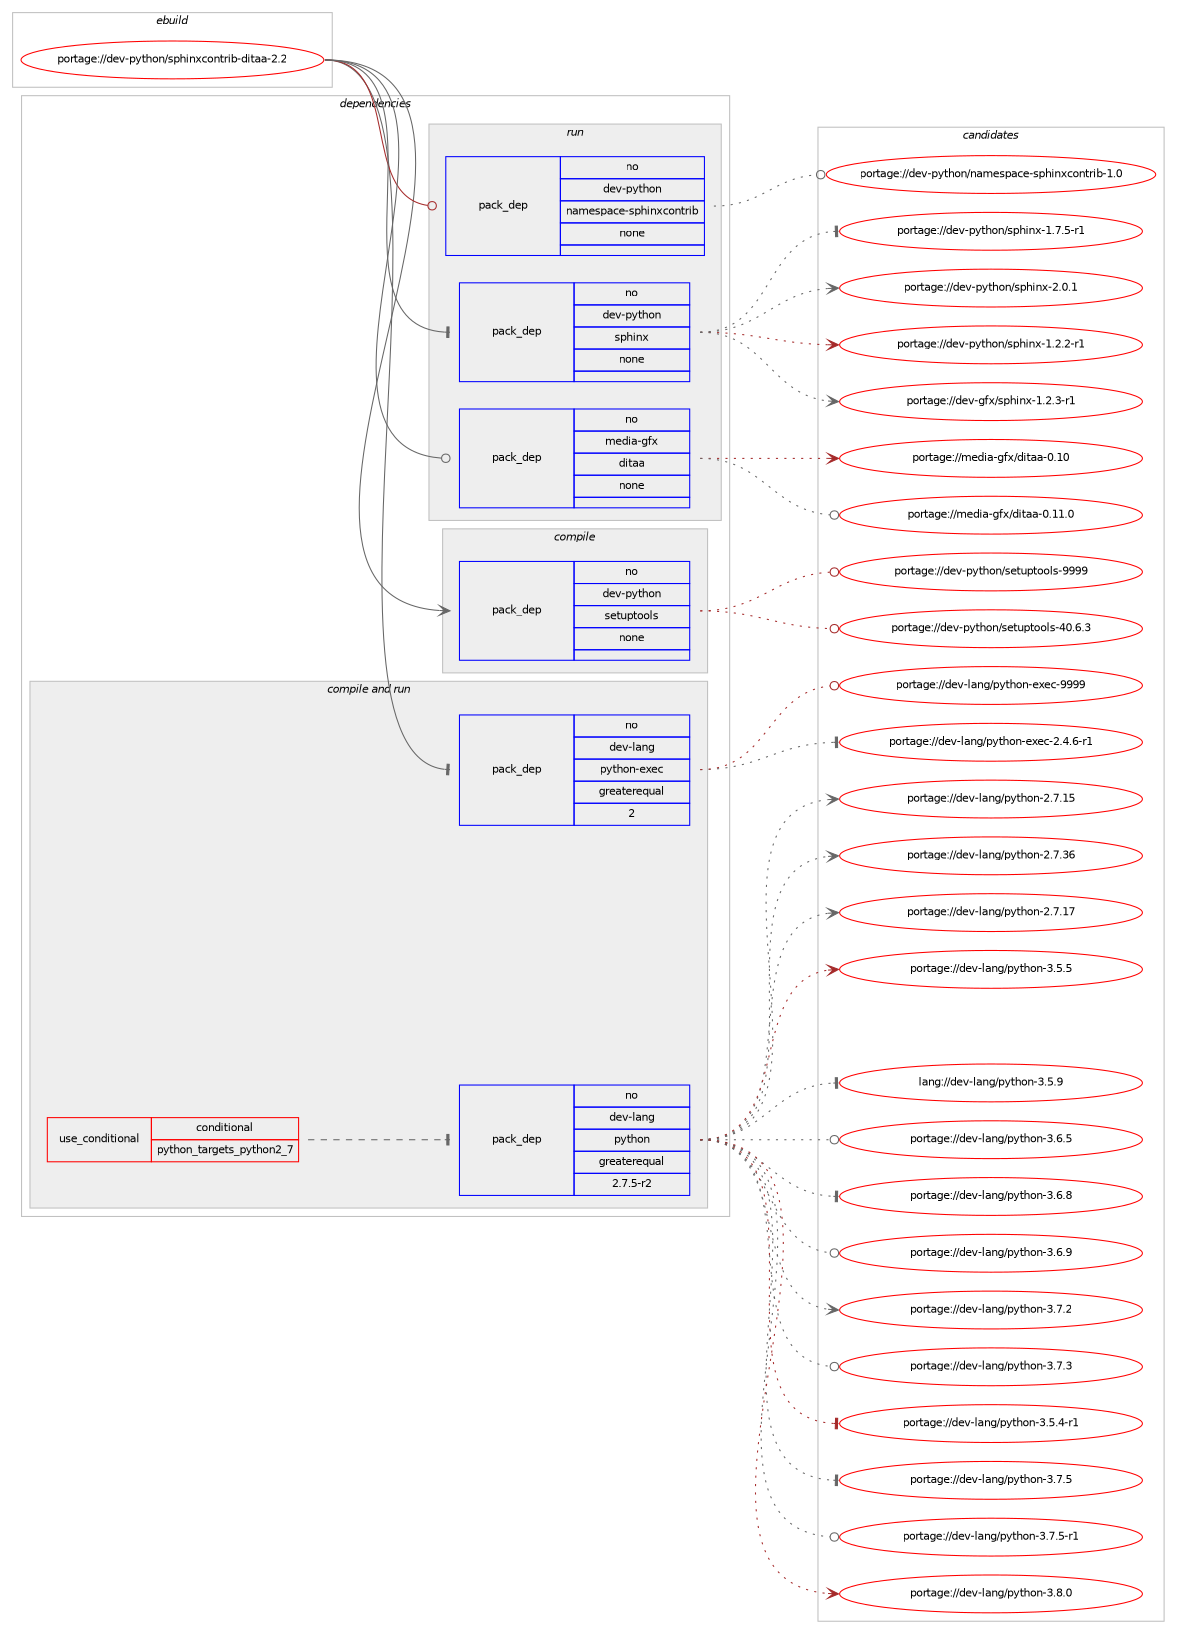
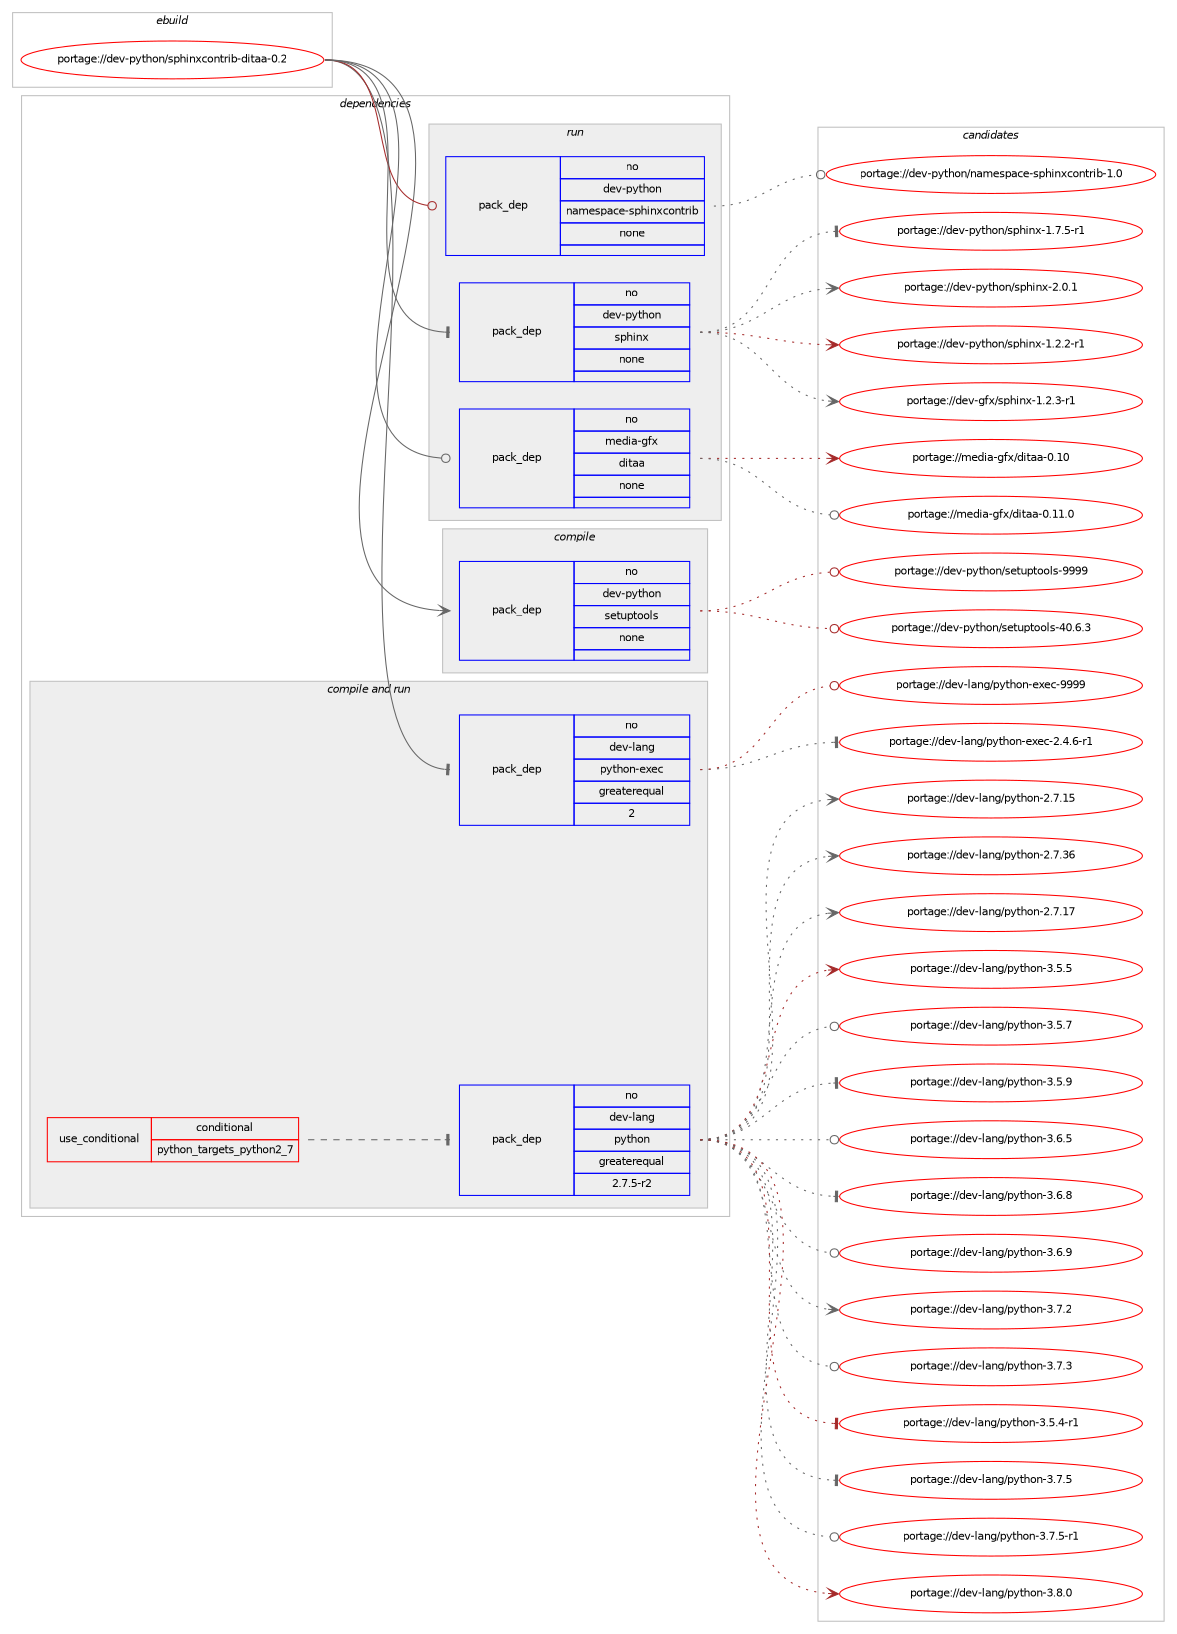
node "portage://dev-python/sphinxcontrib-ditaa-2.2": label "portage://dev-python/sphinxcontrib-ditaa-2.2" -> "portage://dev-python/sphinxcontrib-ditaa-0.2"
node "portage://dev-lang/python-3.5.7": added
node "lang://dev-lang/python-3.5.9": label "lang://dev-lang/python-3.5.9" -> "portage://dev-lang/python-3.5.9"
